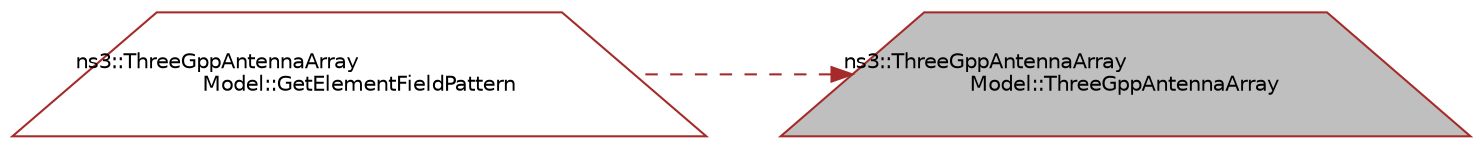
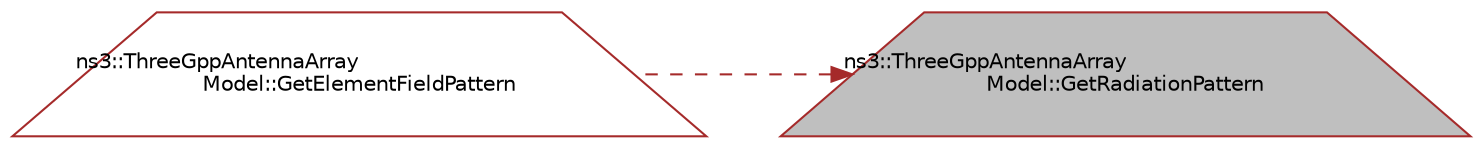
node "ns3::ThreeGppAntennaArray Model::ThreeGppAntennaArray": label "ns3::ThreeGppAntennaArray Model::ThreeGppAntennaArray" -> "ns3::ThreeGppAntennaArray Model::GetRadiationPattern"
